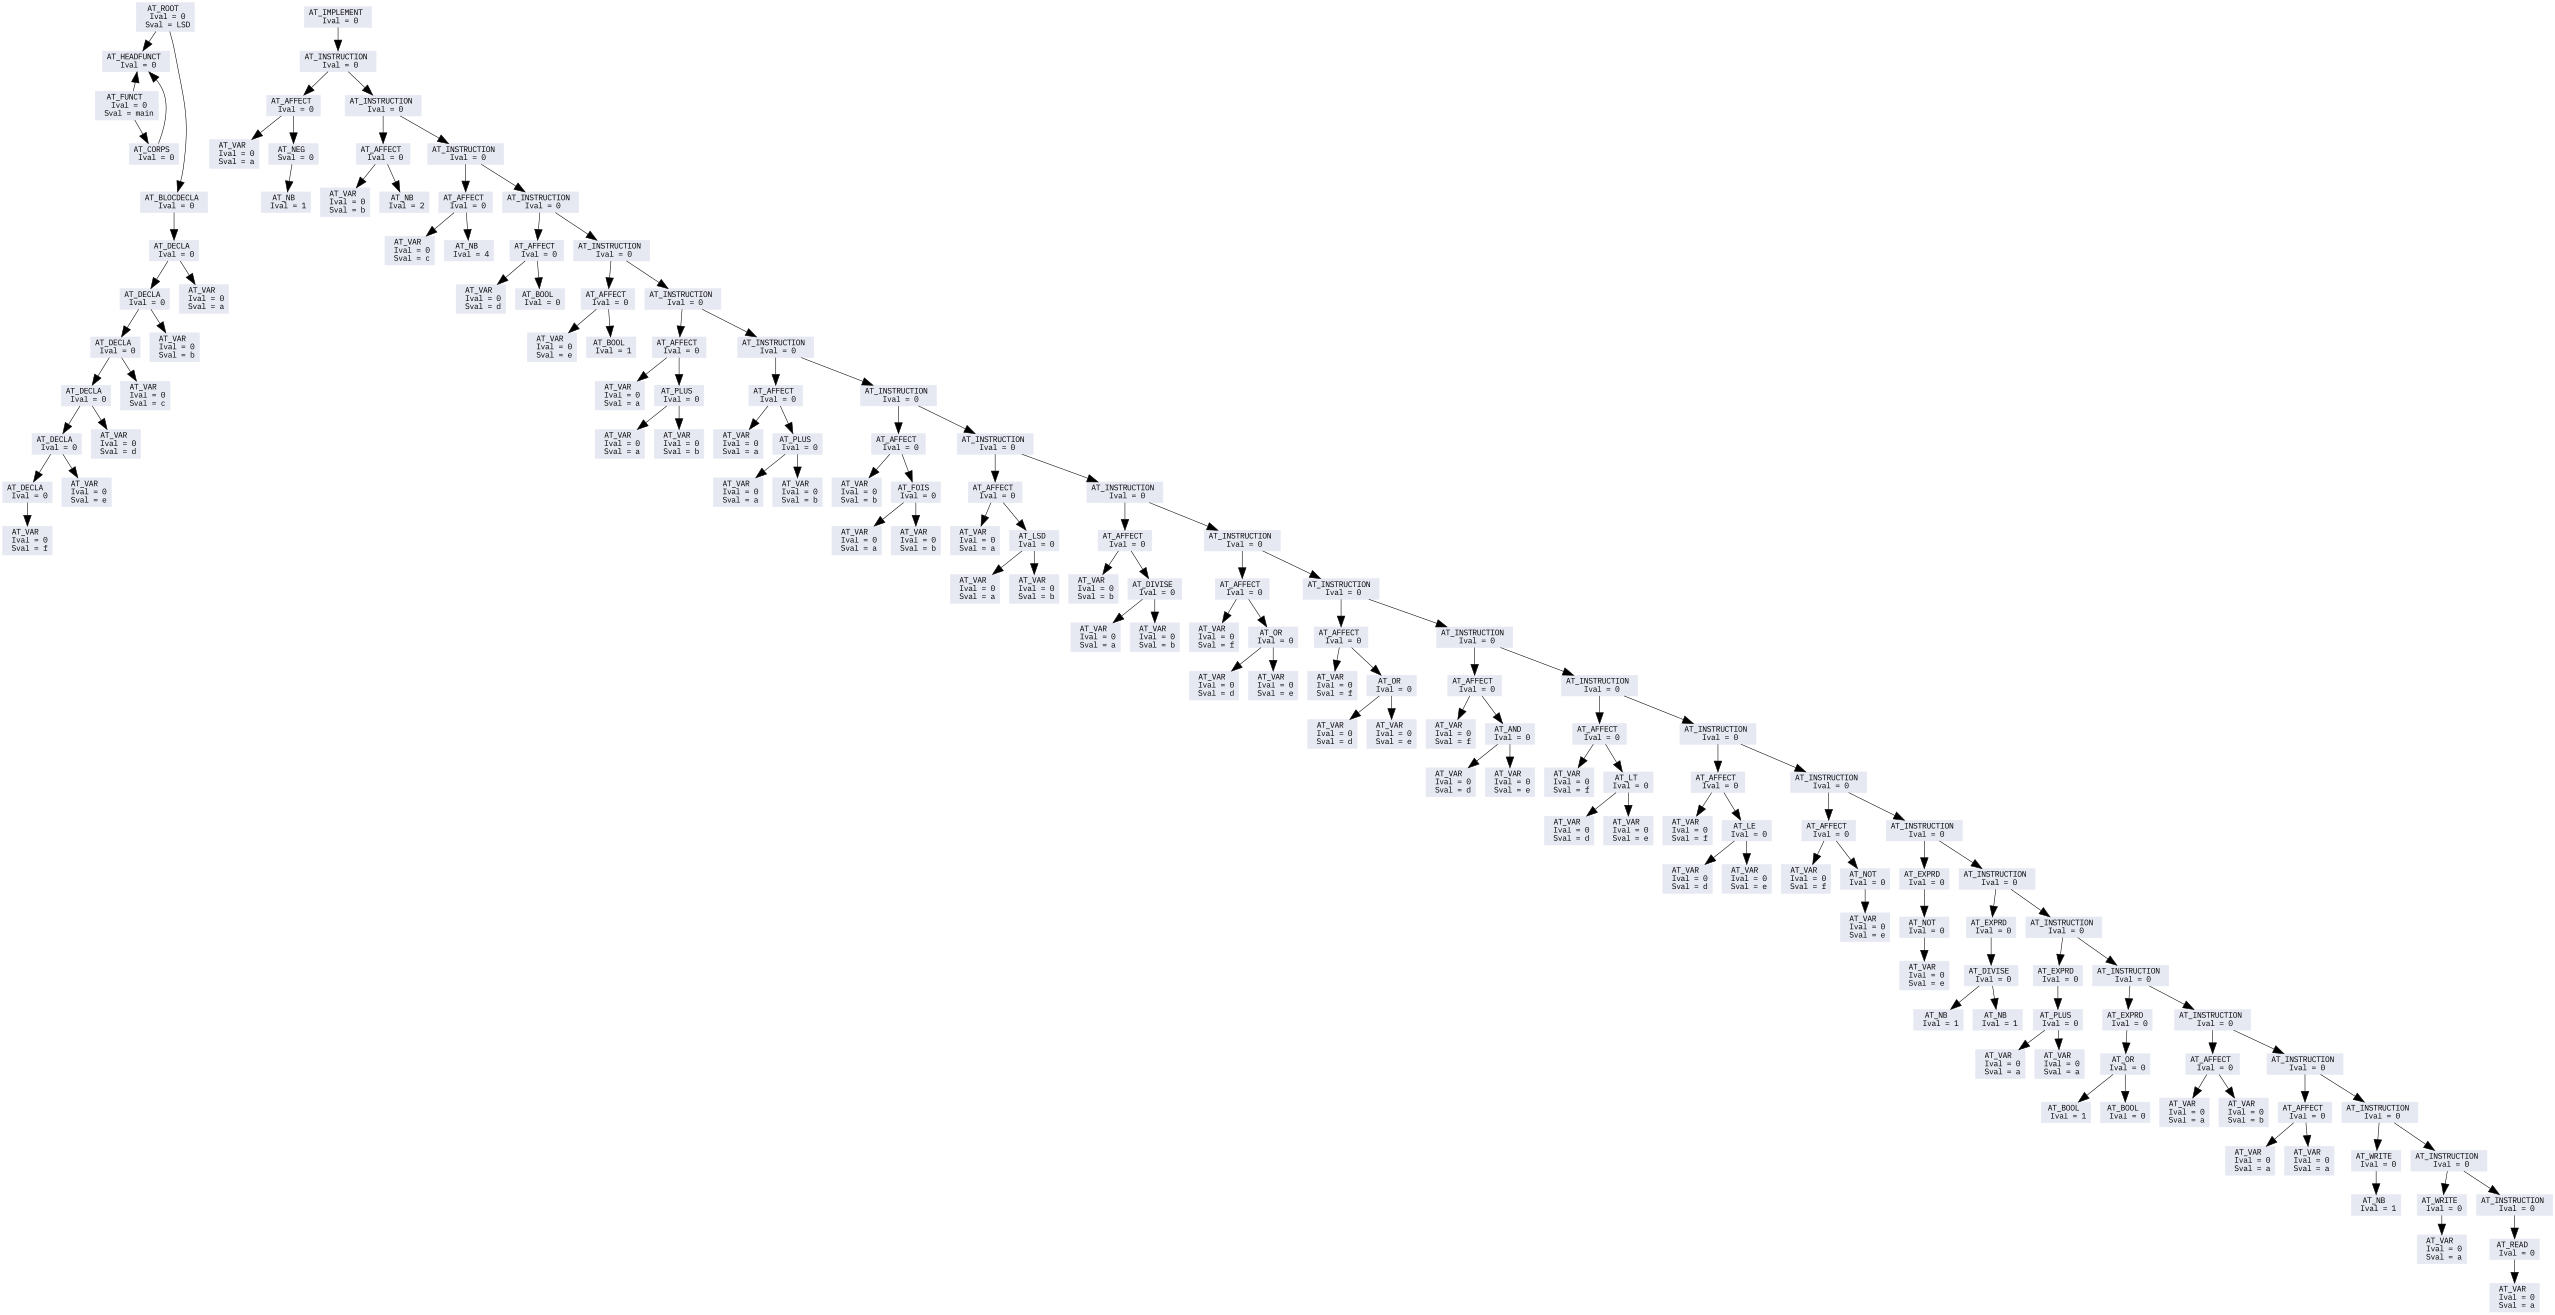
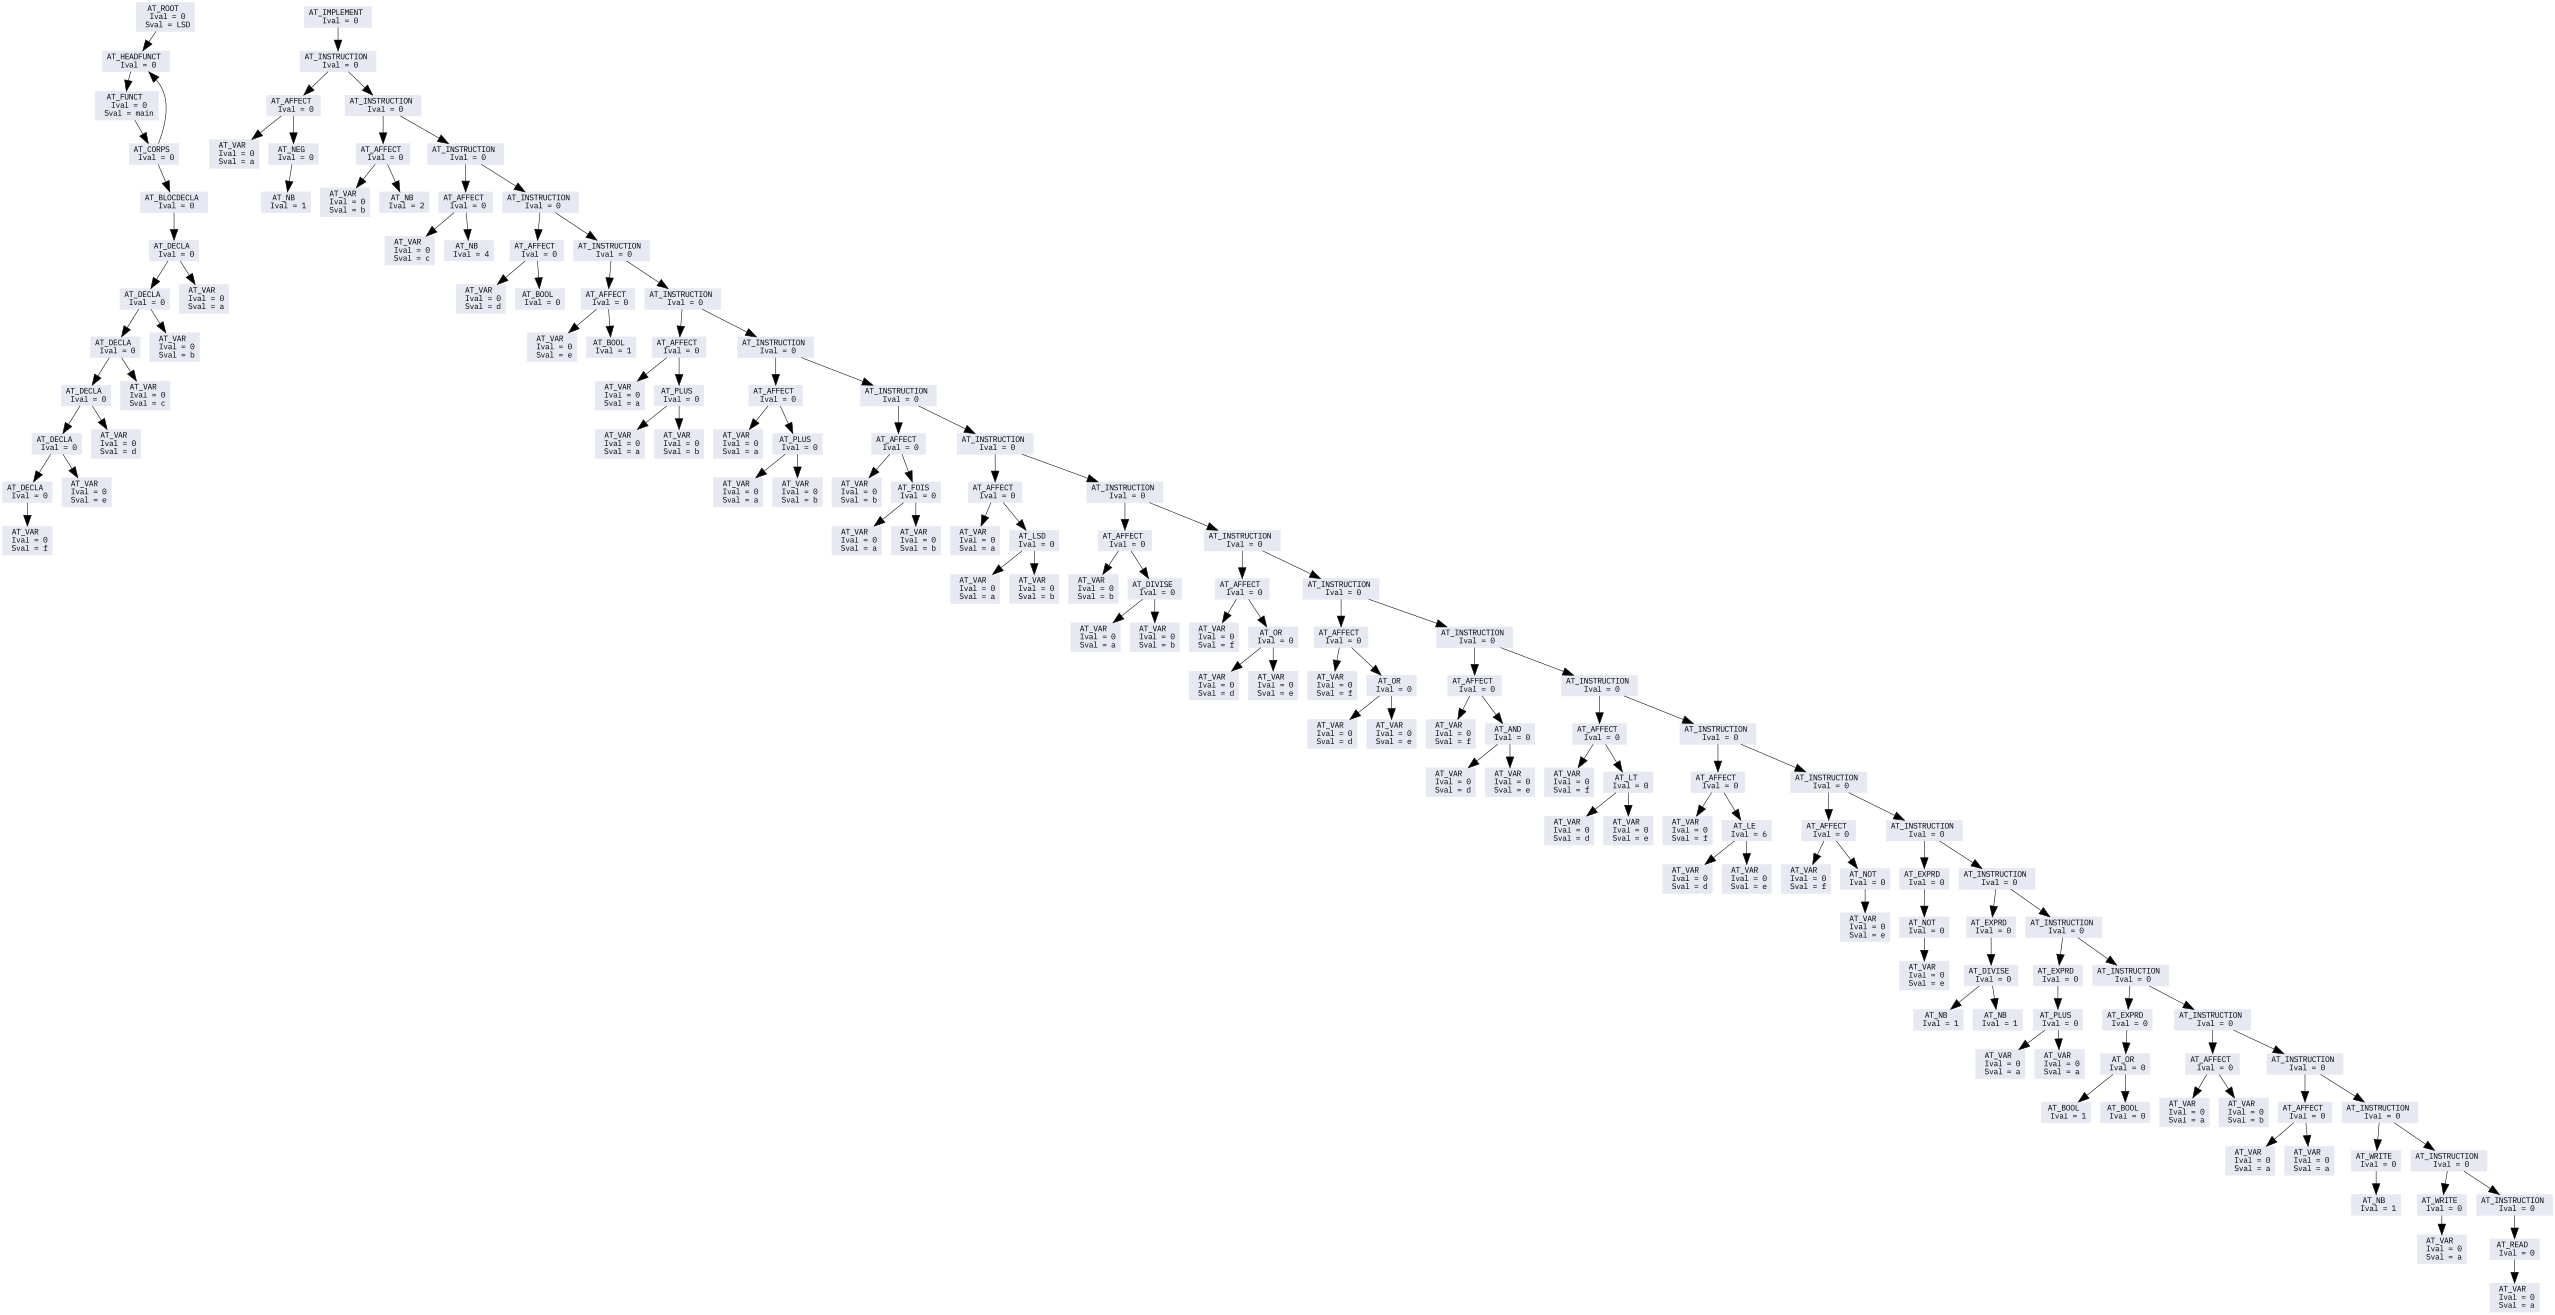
edge "AT_FUNCT Ival = 0 Sval = main" -> "AT_HEADFUNCT Ival = 0": reversed
edge "AT_ROOT Ival = 0 Sval = LSD" -> "AT_BLOCDECLA Ival = 0": now "AT_CORPS Ival = 0" -> "AT_BLOCDECLA Ival = 0"
node "AT_NEG Sval = 0": label "AT_NEG Sval = 0" -> "AT_NEG Ival = 0"
node "AT_LE Ival = 0": label "AT_LE Ival = 0" -> "AT_LE Ival = 6"
